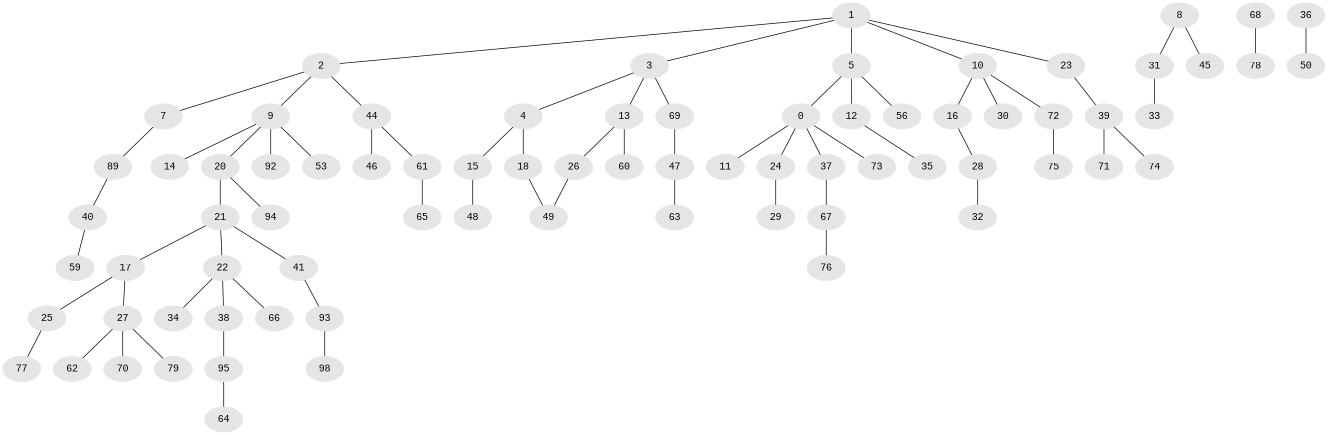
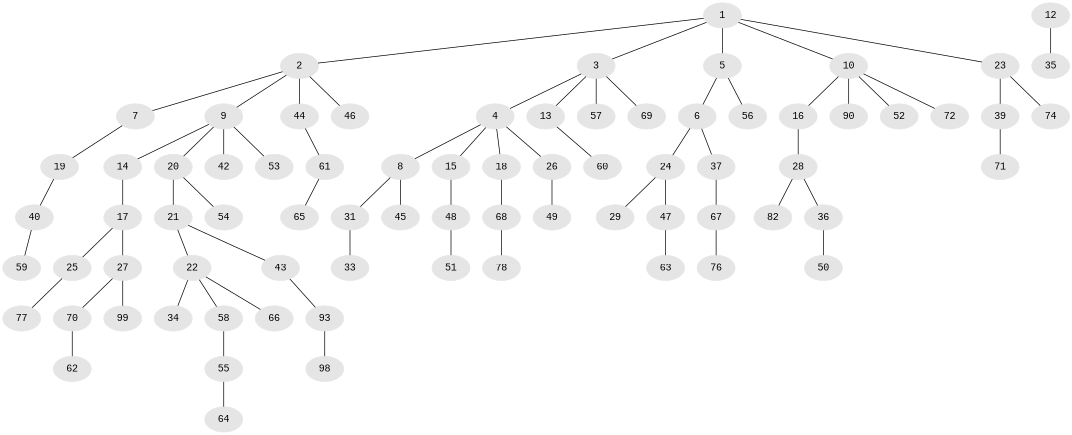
edge "5" -- "12": removed
node "57": added
node "0": label "0" -> "6"
node "52": added
node "30": label "30" -> "90"
edge "44" -- "46": now "2" -- "46"
edge "4" -- "8": added
edge "13" -- "26": now "4" -- "26"
edge "69" -- "47": now "24" -- "47"
edge "39" -- "74": now "23" -- "74"
node "89": label "89" -> "19"
node "92": label "92" -> "42"
node "11": removed
node "73": removed
node "75": removed
edge "18" -- "49": now "18" -- "68"
edge "28" -- "36": added
node "94": label "94" -> "54"
node "32": label "32" -> "82"
edge "21" -- "17": now "14" -- "17"
node "41": label "41" -> "43"
node "51": added
node "38": label "38" -> "58"
edge "27" -- "62": now "70" -- "62"
node "79": label "79" -> "99"
node "95": label "95" -> "55"
